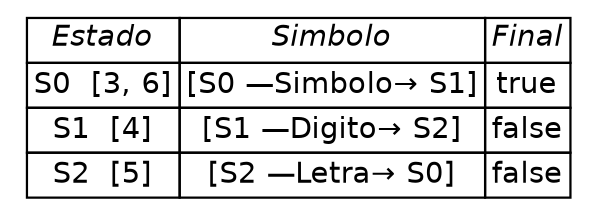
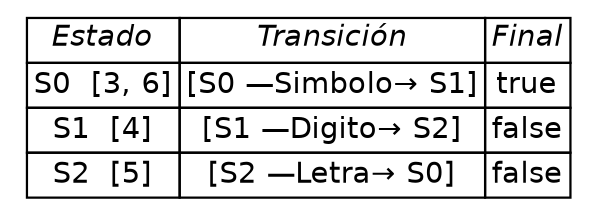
node "Estado": text "Simbolo" -> "Transición"
